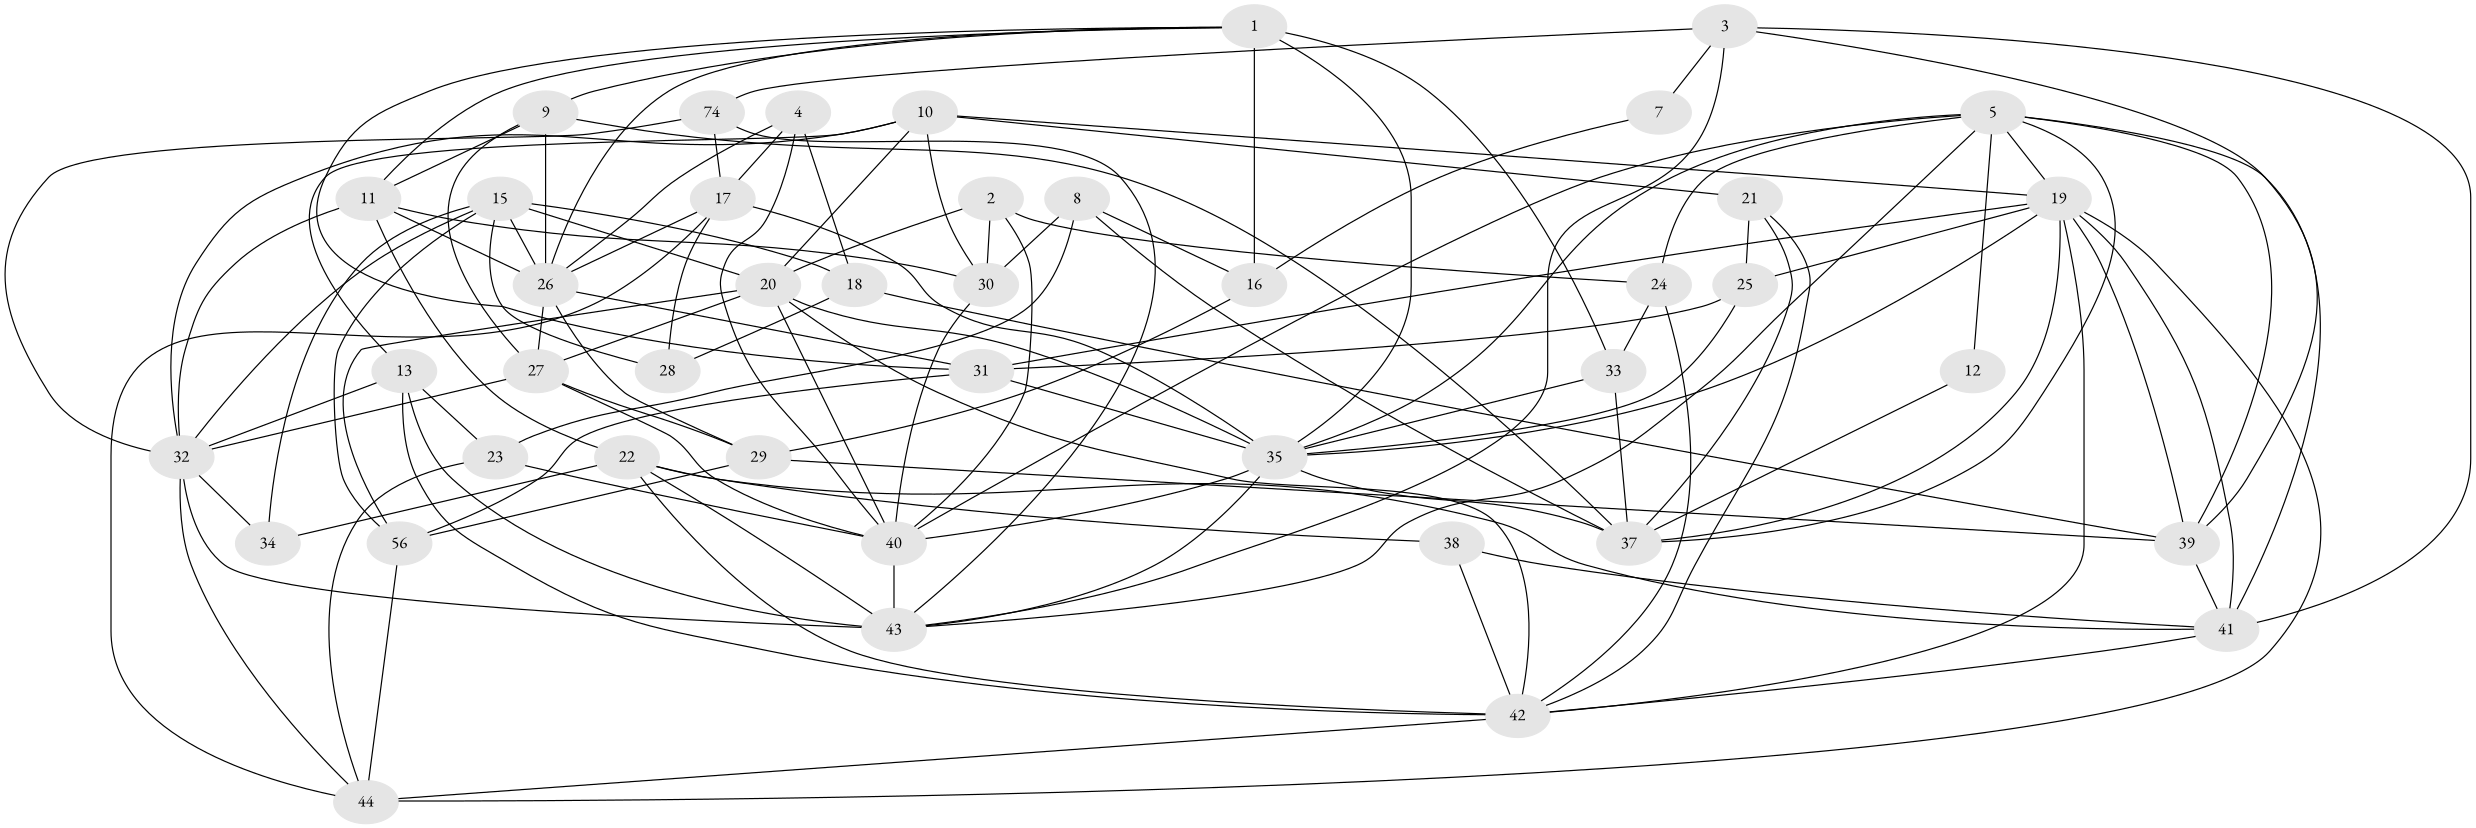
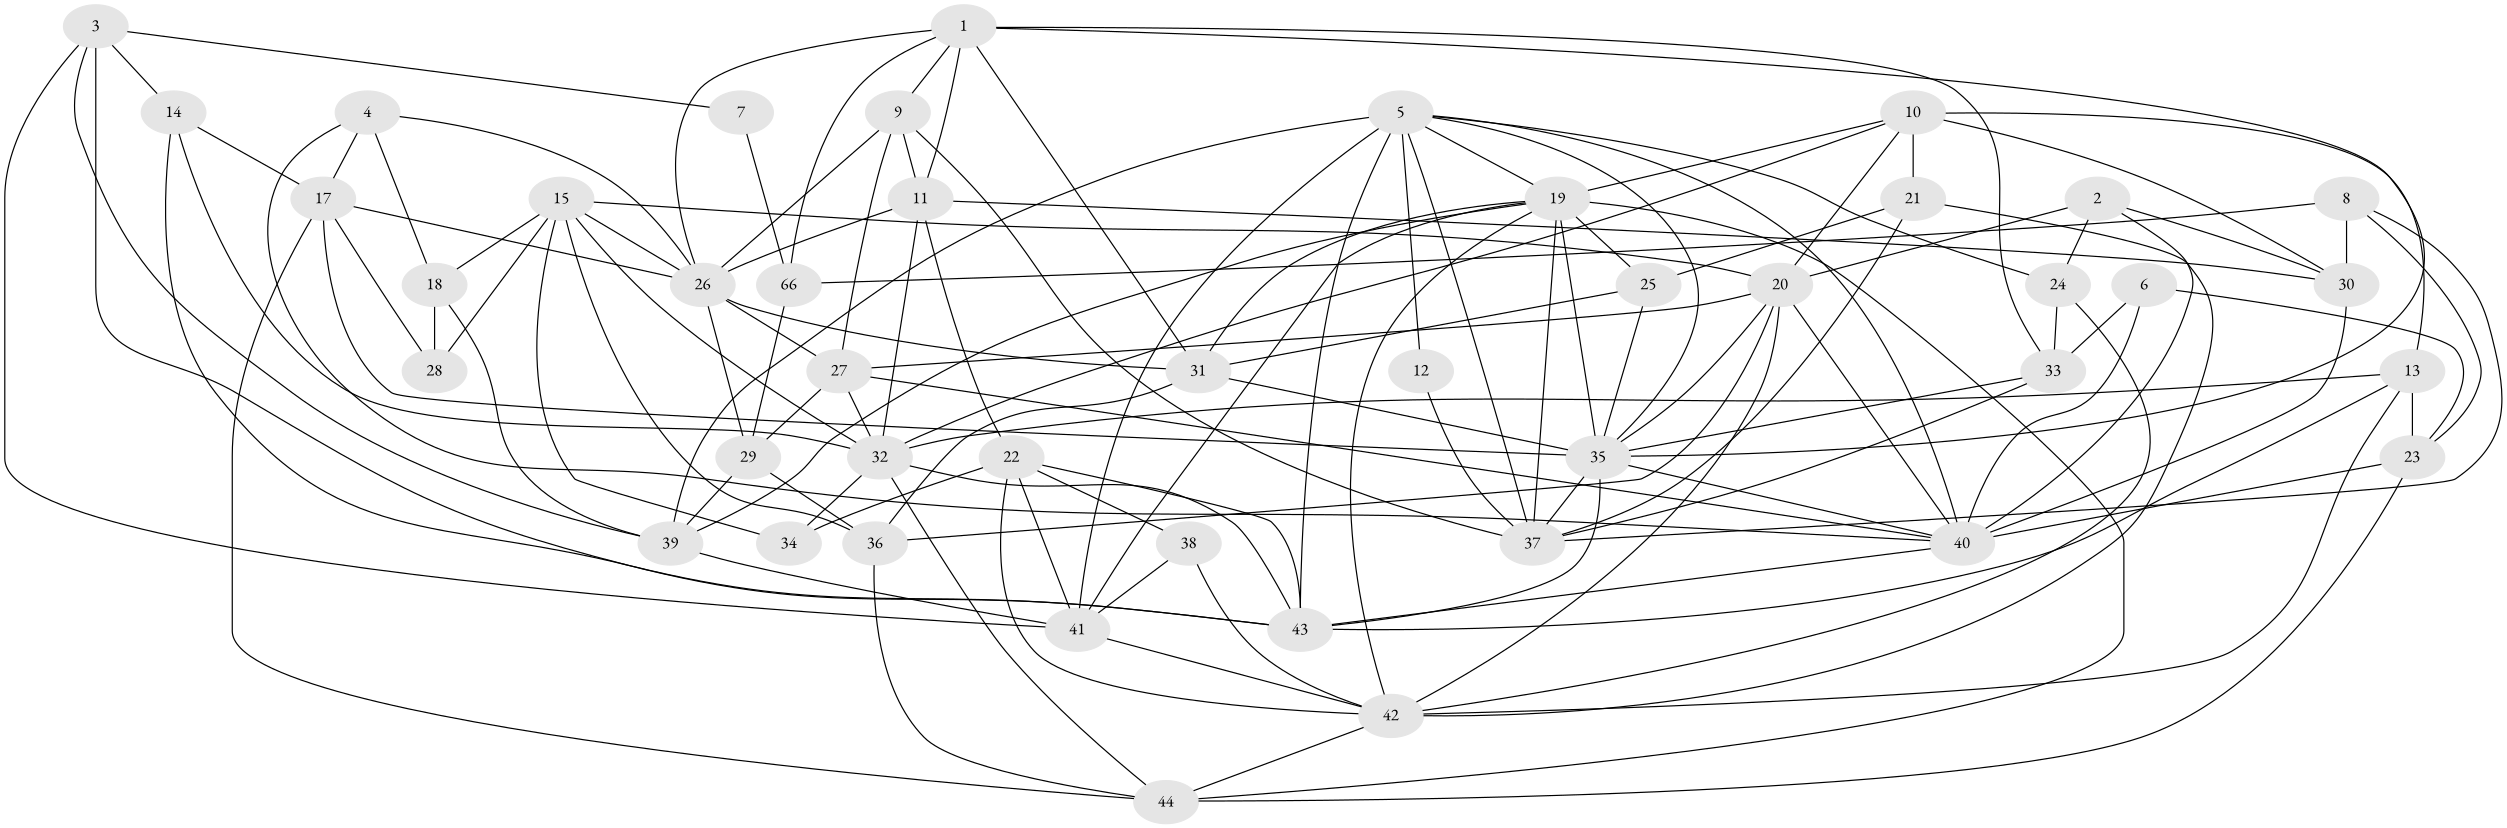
node "74": label "74" -> "14"
node "16": label "16" -> "66"
node "6": added
node "56": label "56" -> "36"
